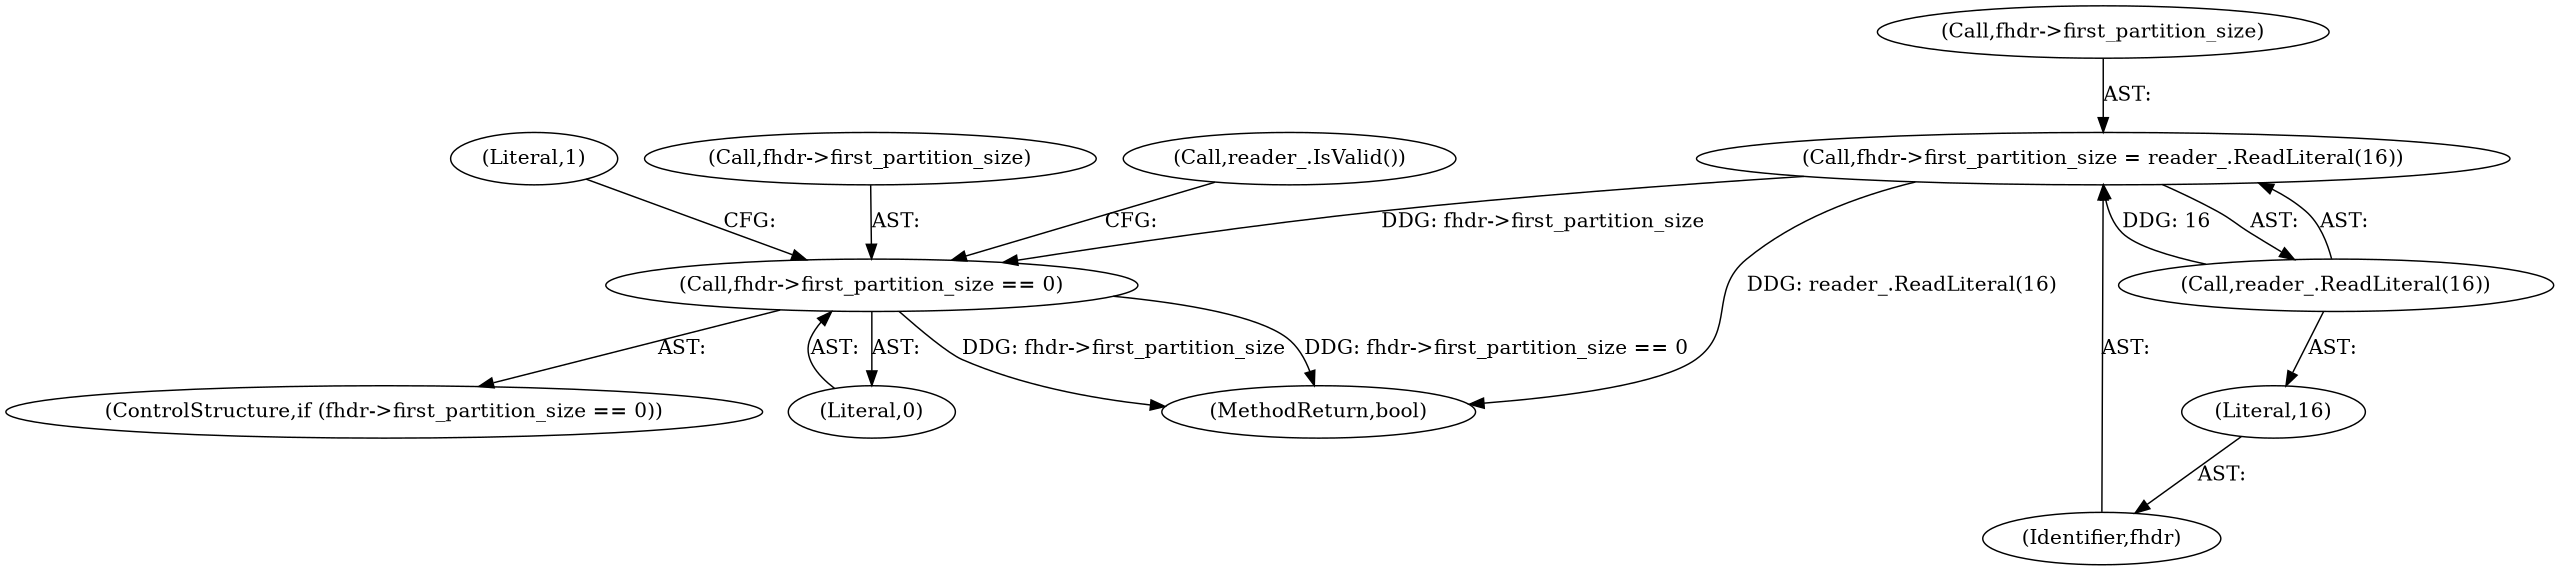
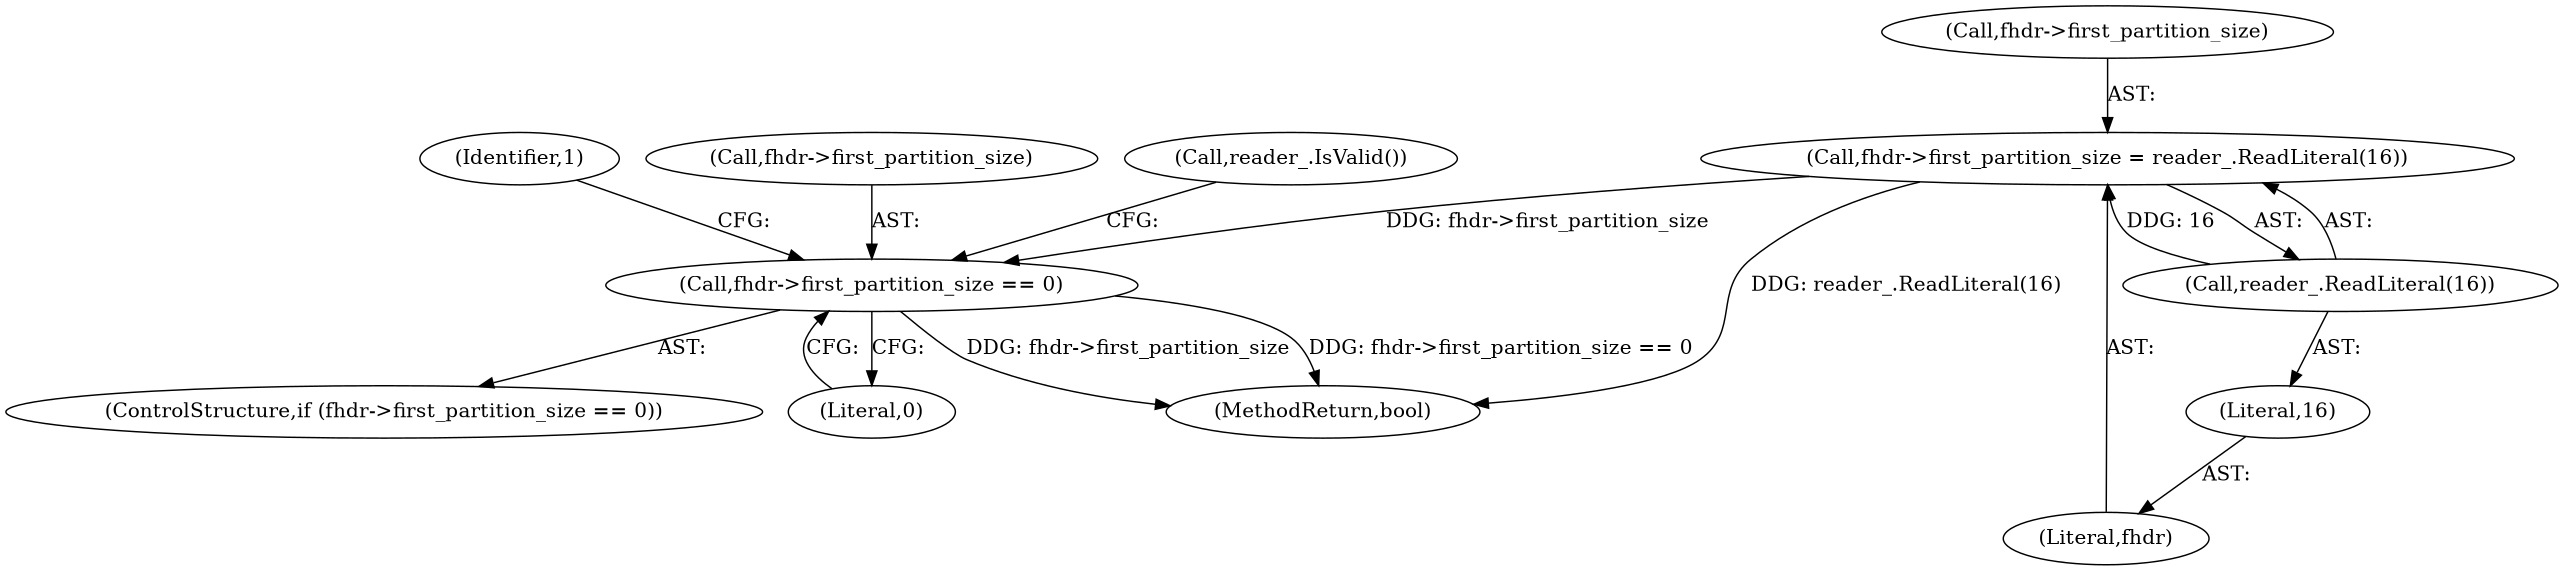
node "(Literal,1)": label "(Literal,1)" -> "(Identifier,1)"
edge "(Literal,0)" -> "(Call,fhdr->first_partition_size == 0)": label "AST: " -> "CFG: "
edge "(Call,fhdr->first_partition_size == 0)" -> "(Literal,0)": label "AST: " -> "CFG: "
node "(Identifier,fhdr)": label "(Identifier,fhdr)" -> "(Literal,fhdr)"
